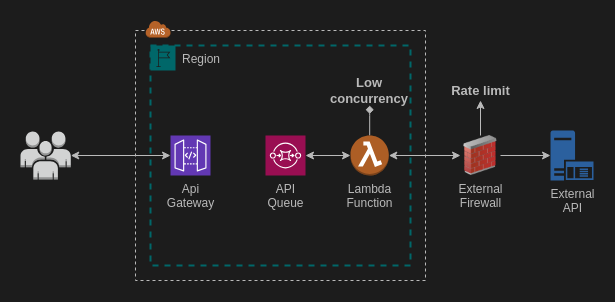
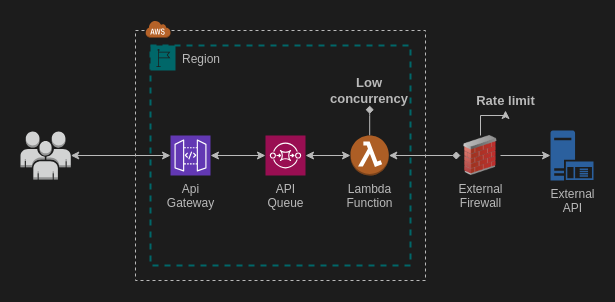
node "Rate limit": moved (481, 91) -> (506, 101)
edge "Api Gateway" -- "API Queue": added
edge "Lambda Function" -- "External Firewall": arrowhead classic -> diamond
